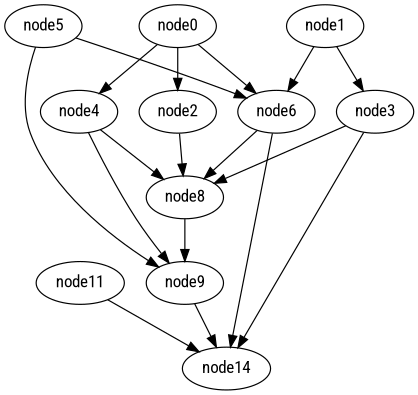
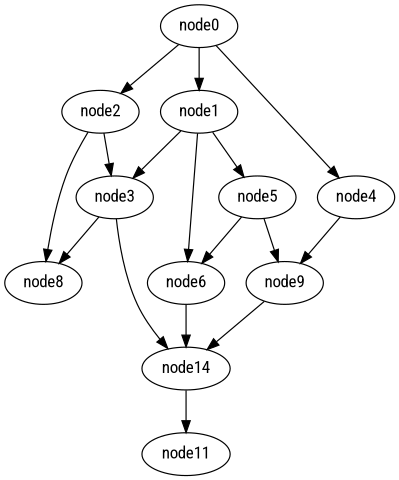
edge "node0" -> "node6": now "node0" -> "node1"
edge "node2" -> "node3": added
edge "node1" -> "node5": added
edge "node4" -> "node8": removed
edge "node6" -> "node8": removed
edge "node8" -> "node9": removed
edge "node11" -> "node14": reversed
